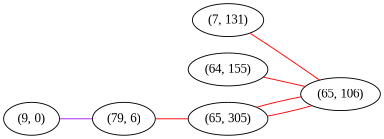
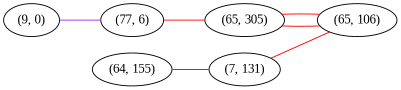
edge "(64, 155)" -- "(65, 106)": now "(64, 155)" -- "(7, 131)"
node "(79, 6)": label "(79, 6)" -> "(77, 6)"
